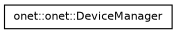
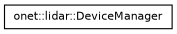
node "onet::onet::DeviceManager": label "onet::onet::DeviceManager" -> "onet::lidar::DeviceManager"
